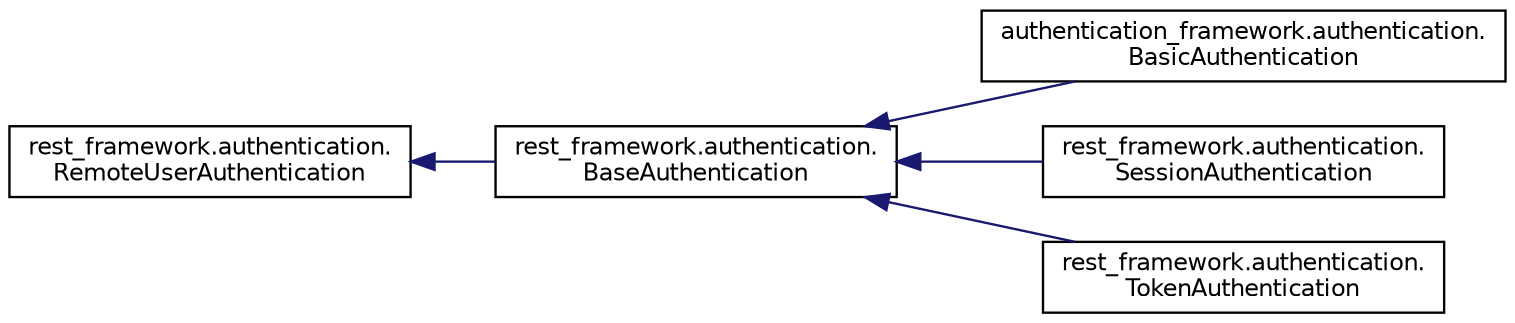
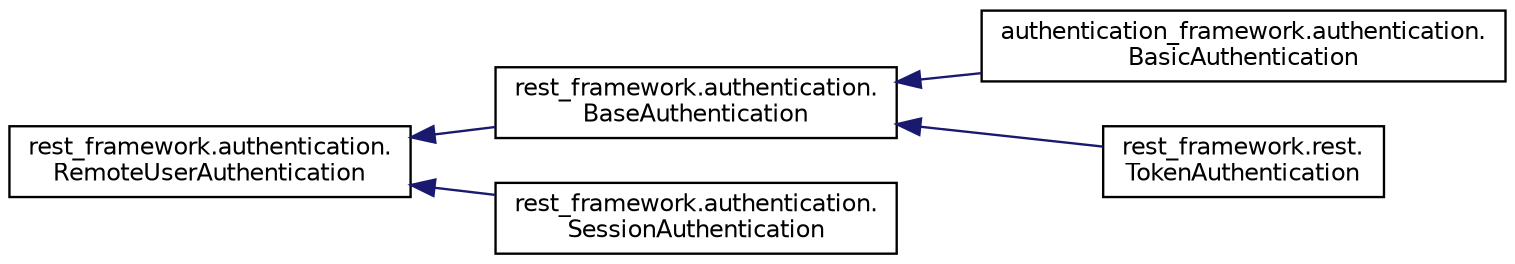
edge "rest_framework.authentication. SessionAuthentication" -> "rest_framework.authentication. BaseAuthentication": now "rest_framework.authentication. SessionAuthentication" -> "rest_framework.authentication. RemoteUserAuthentication"
node "rest_framework.authentication. TokenAuthentication": label "rest_framework.authentication. TokenAuthentication" -> "rest_framework.rest. TokenAuthentication"
